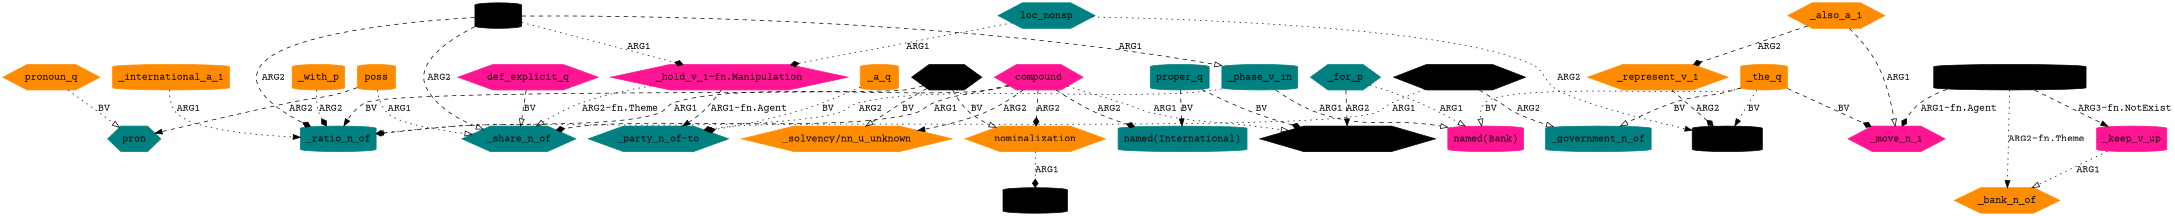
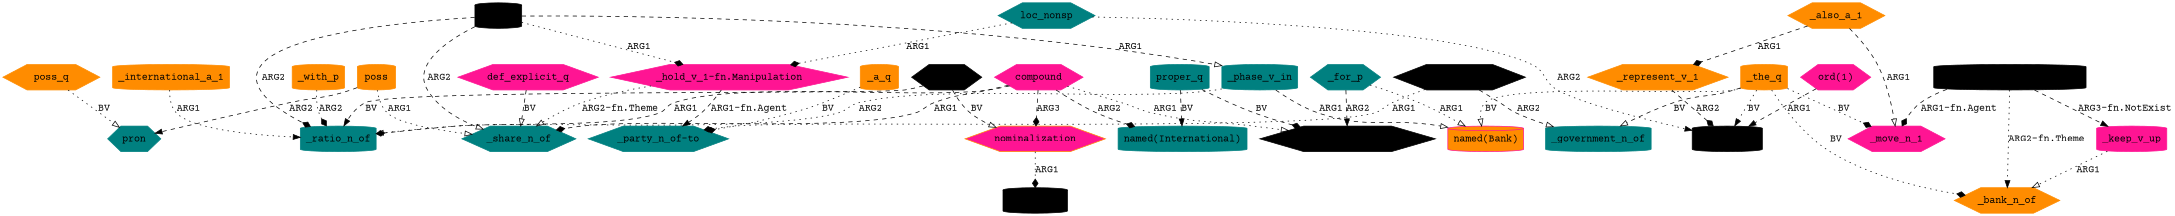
edge "_also_a_1" -> "_represent_v_1": label "ARG2" -> "ARG1"
node "pronoun_q": label "pronoun_q" -> "poss_q"
node "ord(1)": added
edge "_the_q" -> "_move_n_1": style dashed -> dotted
edge "compound" -> "nominalization": label "ARG2" -> "ARG3"
node "_solvency/nn_u_unknown": removed
node "nominalization": fillcolor darkorange -> deeppink
node "named(Bank)": fillcolor deeppink -> darkorange
edge "_the_q" -> "_bank_n_of": added, label "BV"
